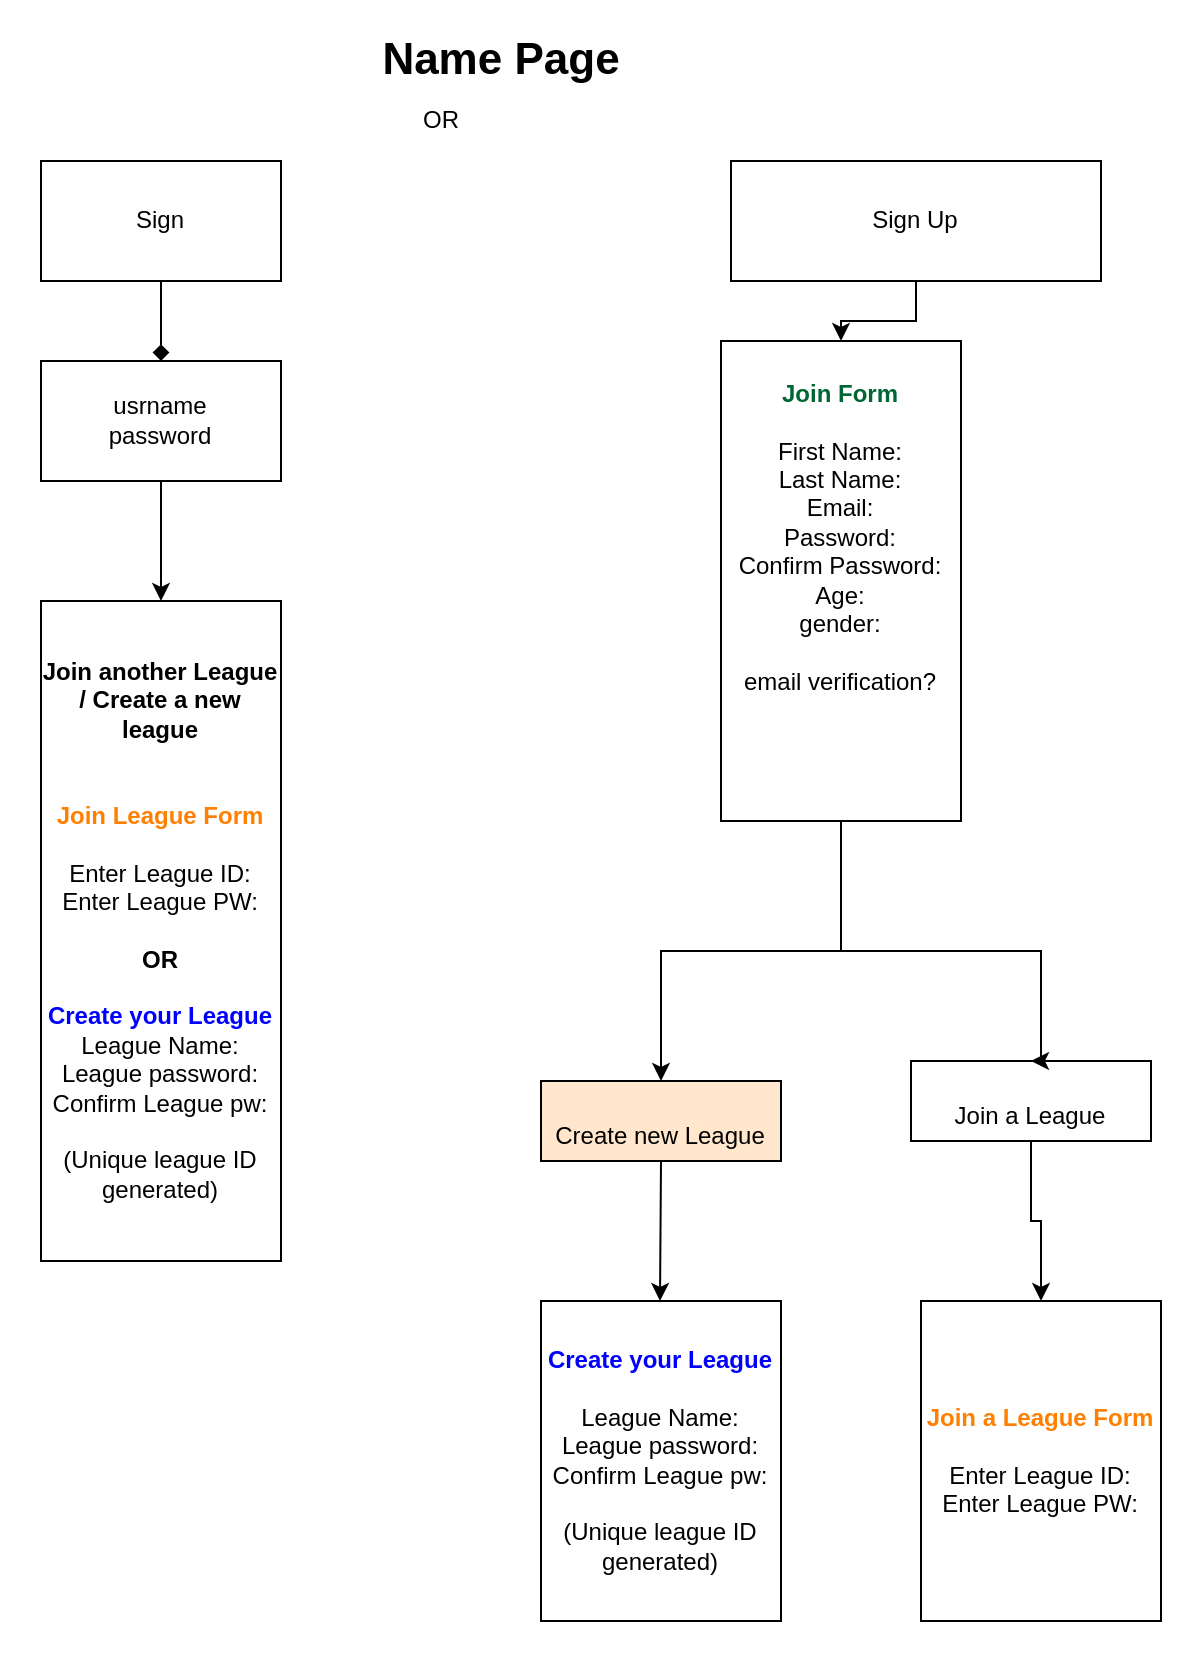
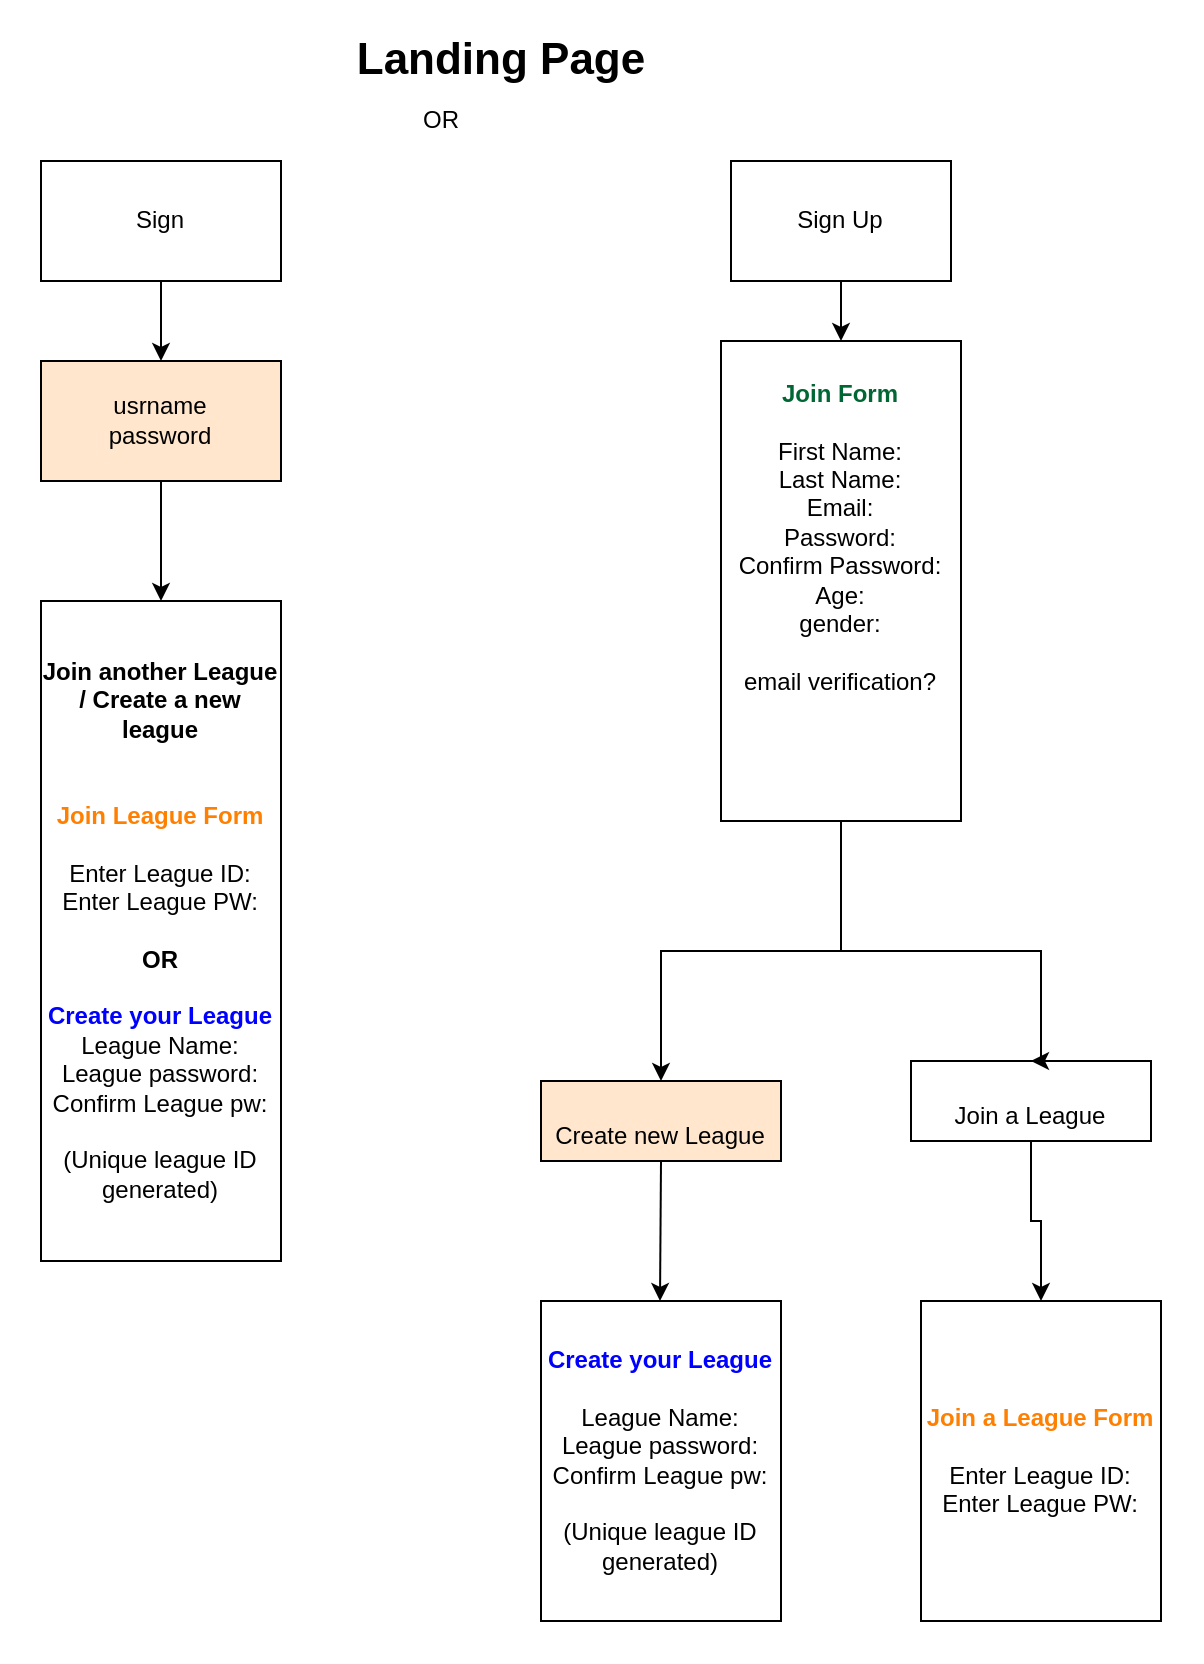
node "Name Page": label "Name Page" -> "Landing Page"
node "Sign Up": size 370x120 -> 220x120
edge "Sign" -> "usrname password": arrowhead diamond -> classic
node "usrname password": fillcolor #ffffff -> #ffe6cc
